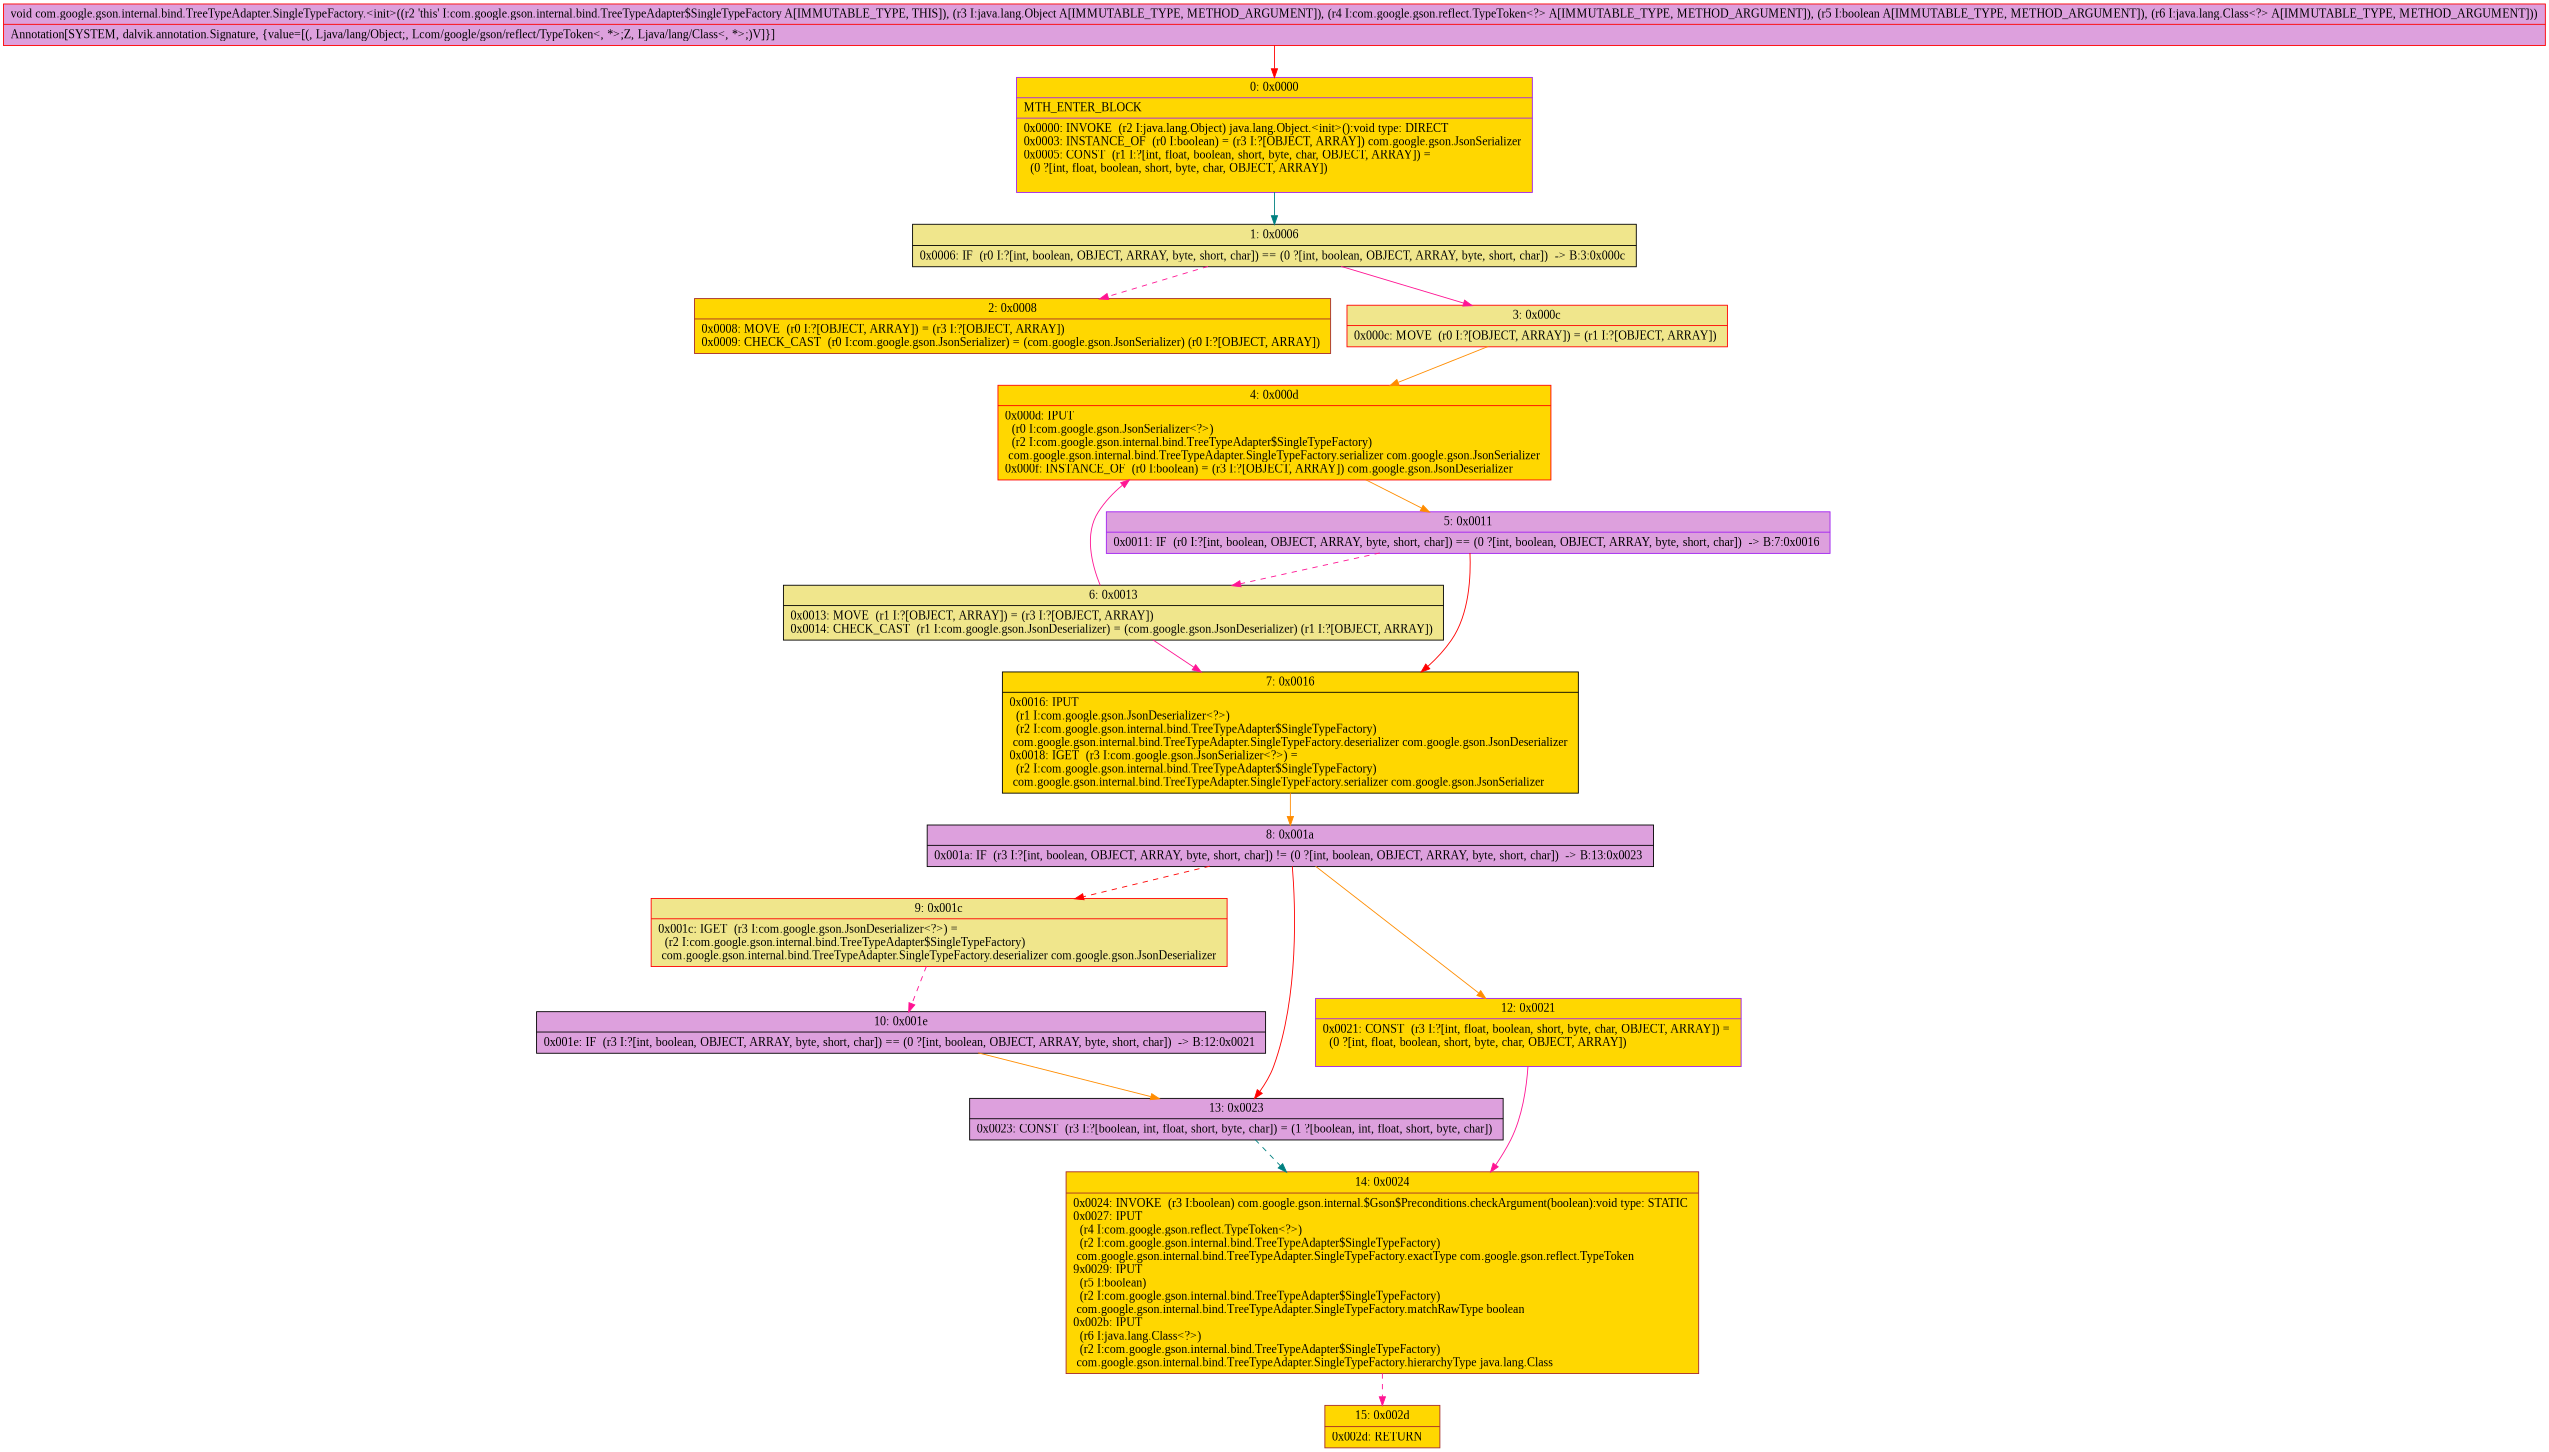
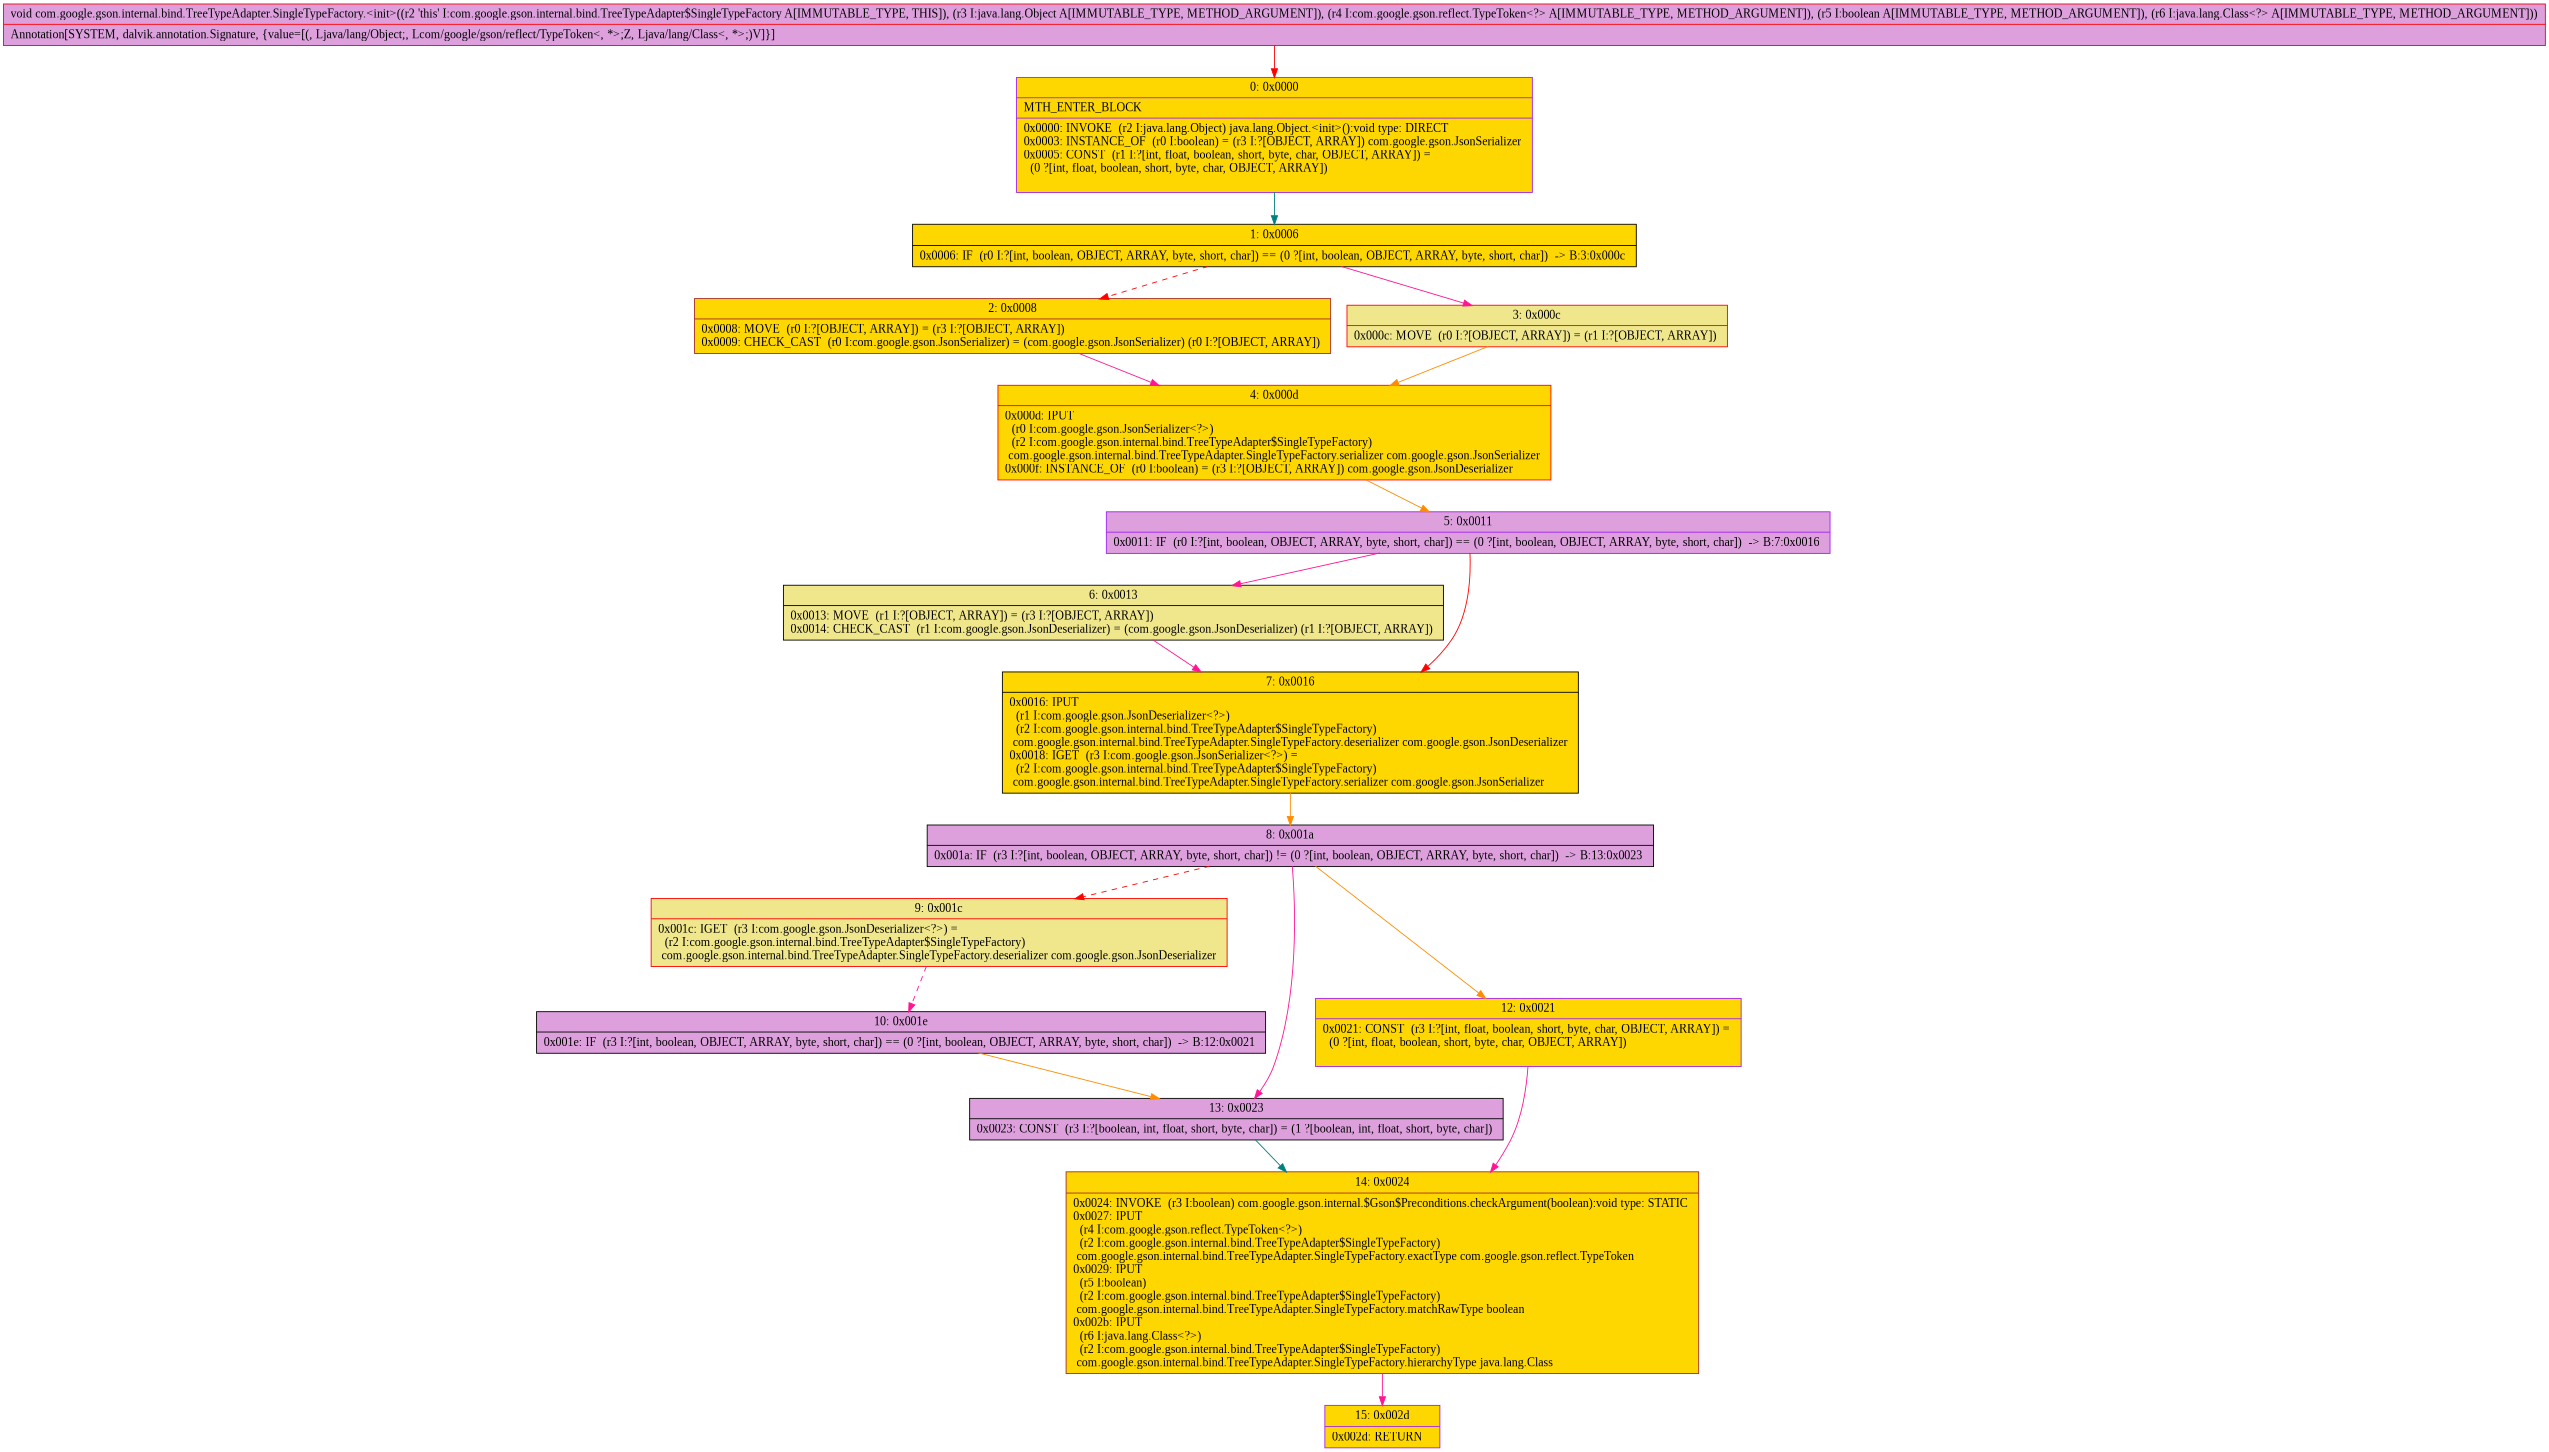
node "1: 0x0006": fillcolor khaki -> gold
edge "1: 0x0006" -> "2: 0x0008": color deeppink -> red
edge "6: 0x0013" -> "4: 0x000d": now "2: 0x0008" -> "4: 0x000d"
edge "5: 0x0011" -> "6: 0x0013": style dashed -> solid
edge "8: 0x001a" -> "13: 0x0023": color red -> deeppink
edge "13: 0x0023" -> "14: 0x0024": style dashed -> solid
node "14: 0x0024": text "9x0029: IPUT" -> "0x0029: IPUT"
edge "14: 0x0024" -> "15: 0x002d": style dashed -> solid
node "15: 0x002d": color brown -> purple
